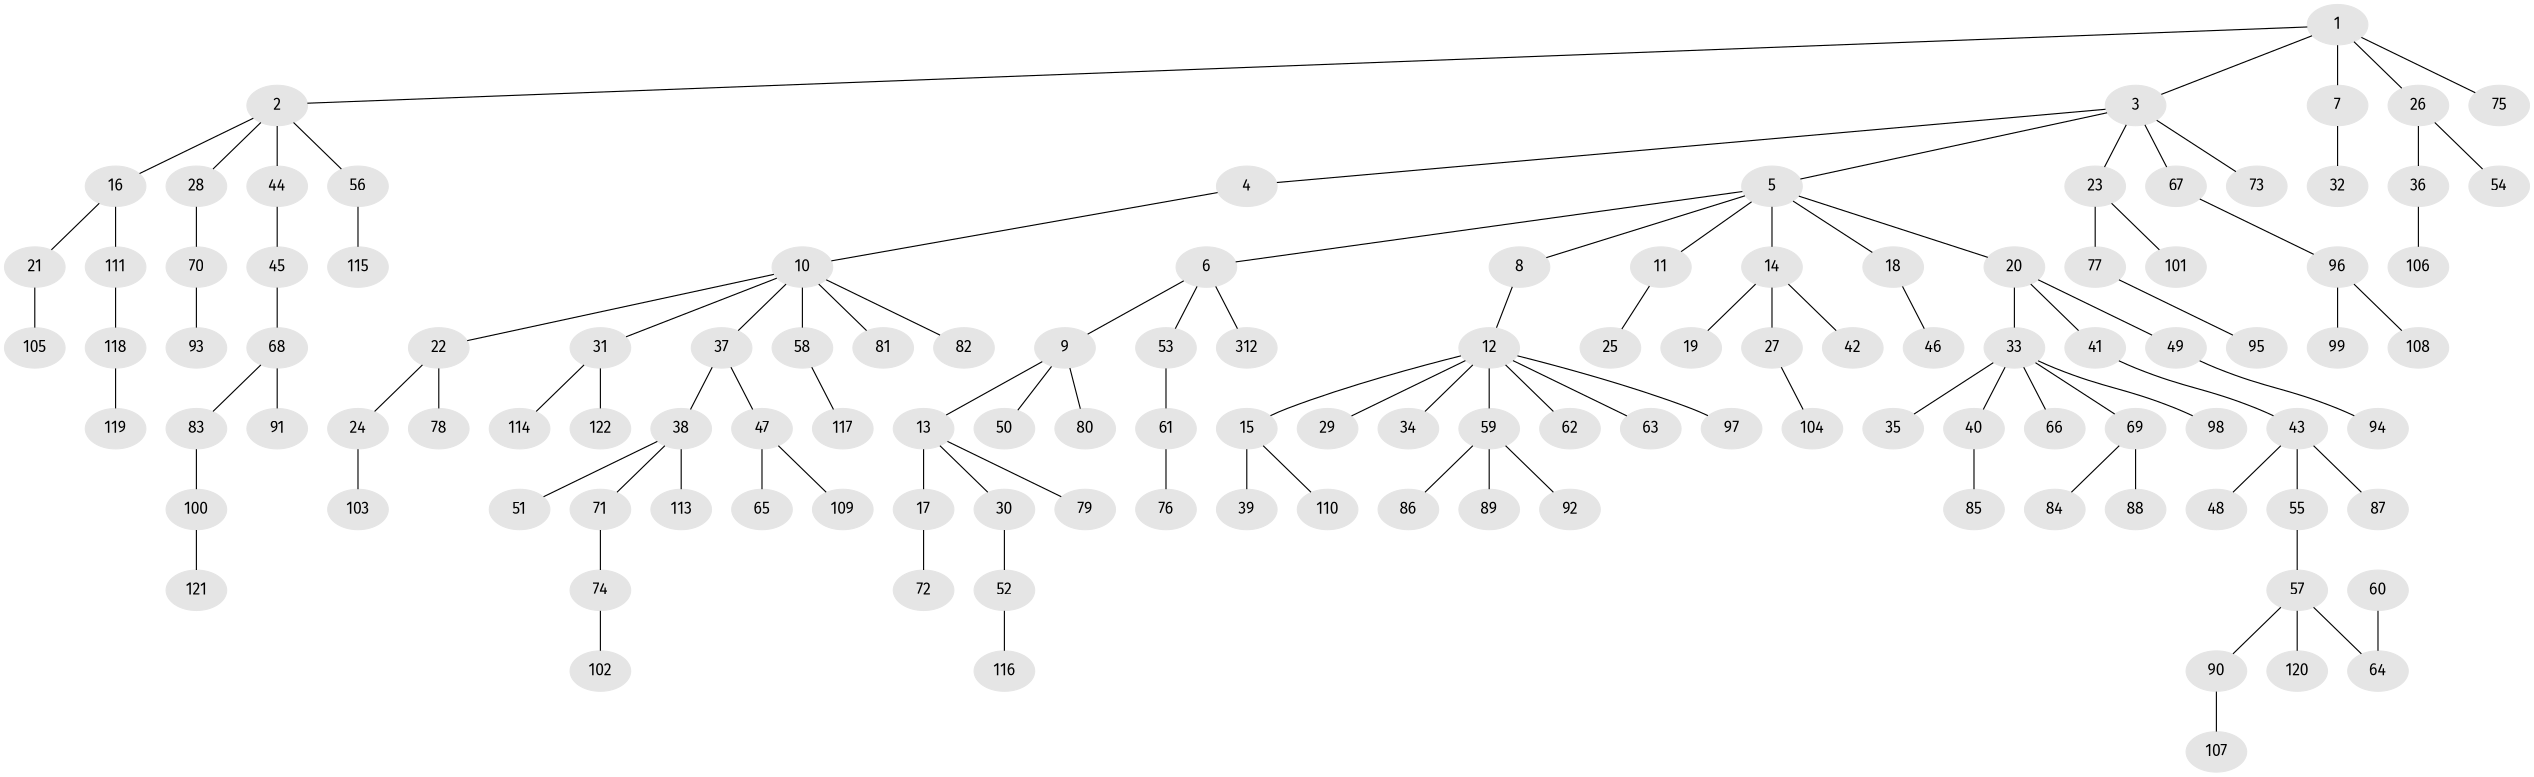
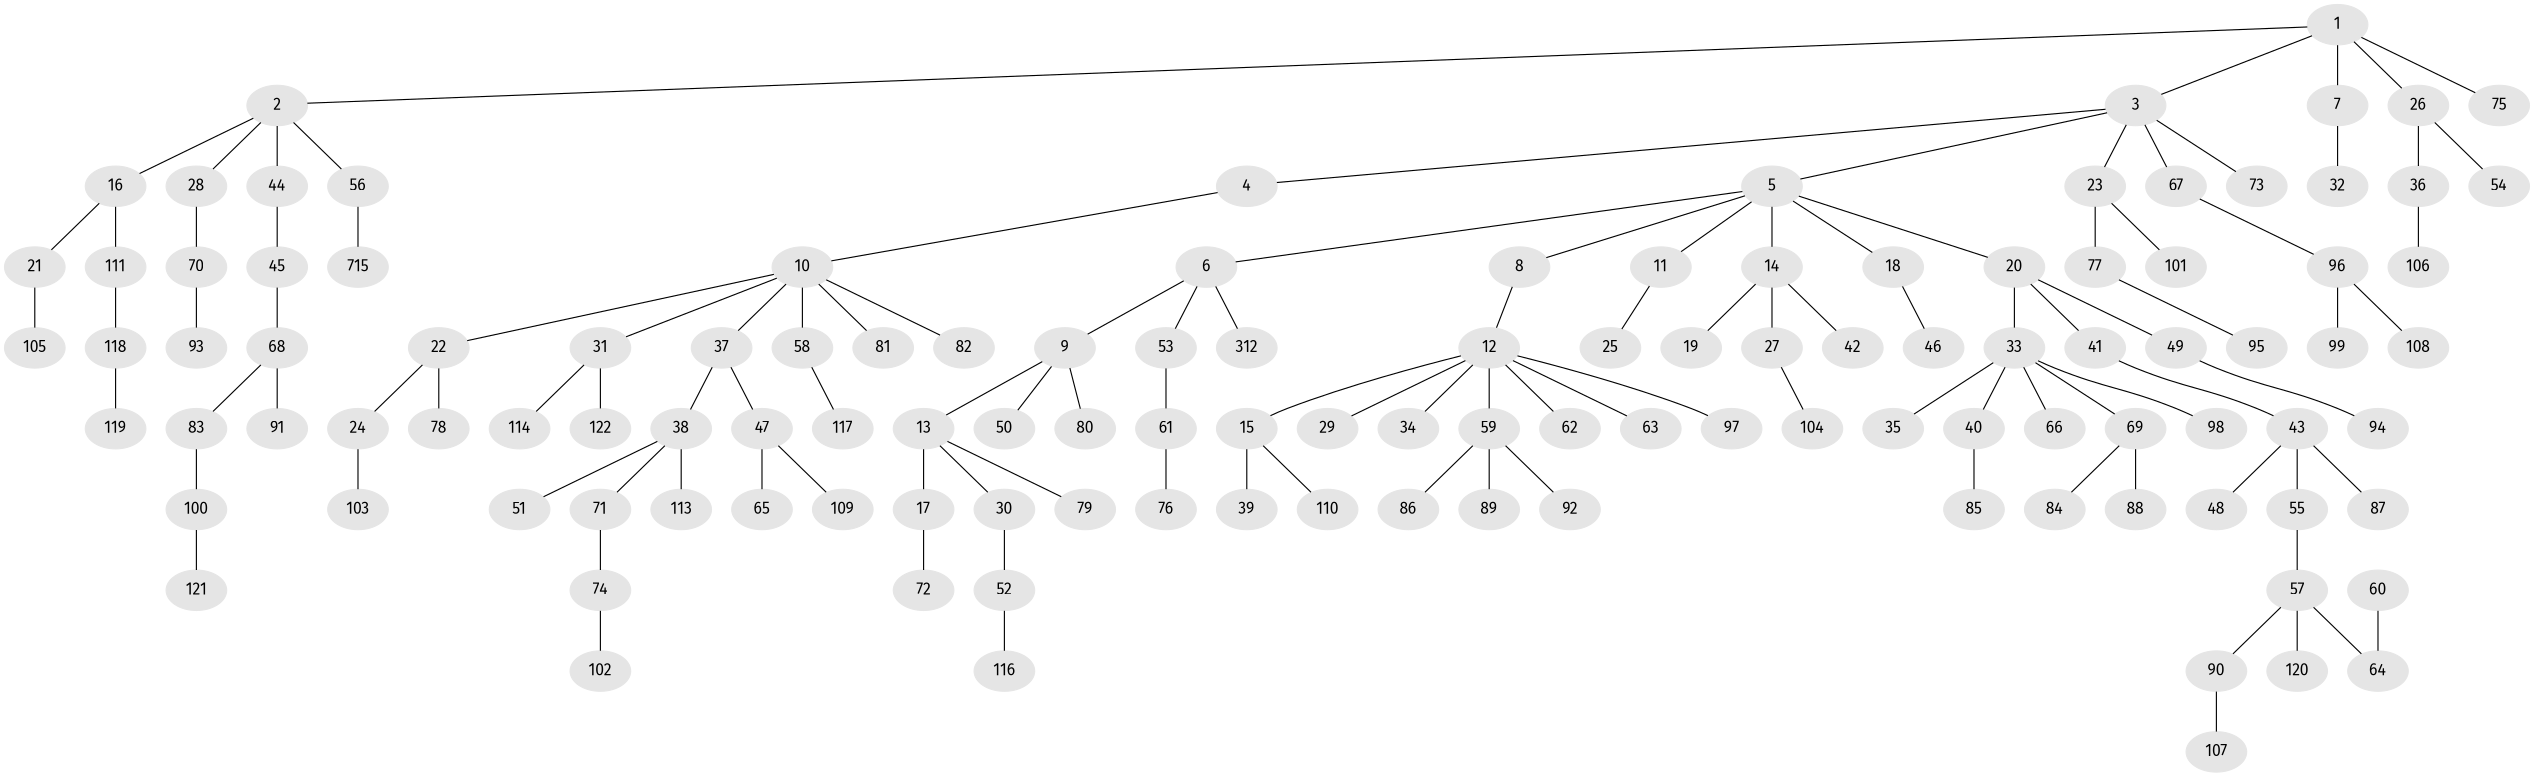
node "115": label "115" -> "715"
